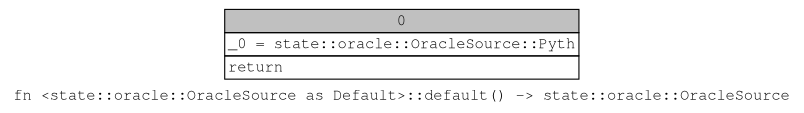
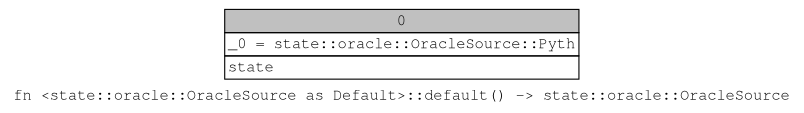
node "0": text "return" -> "state"
